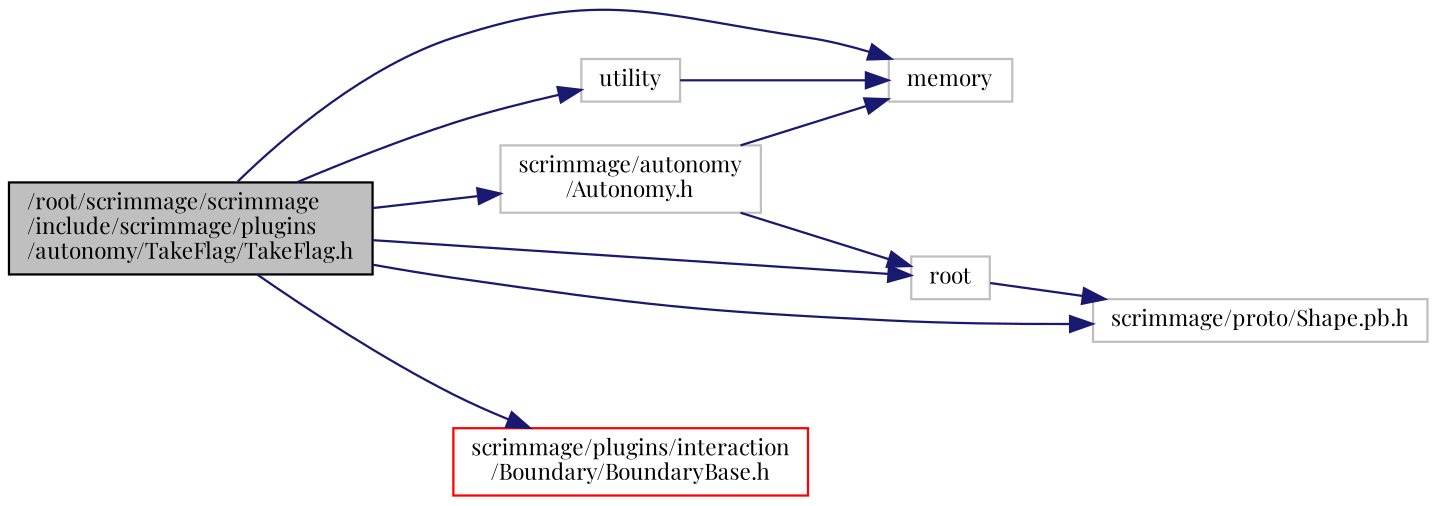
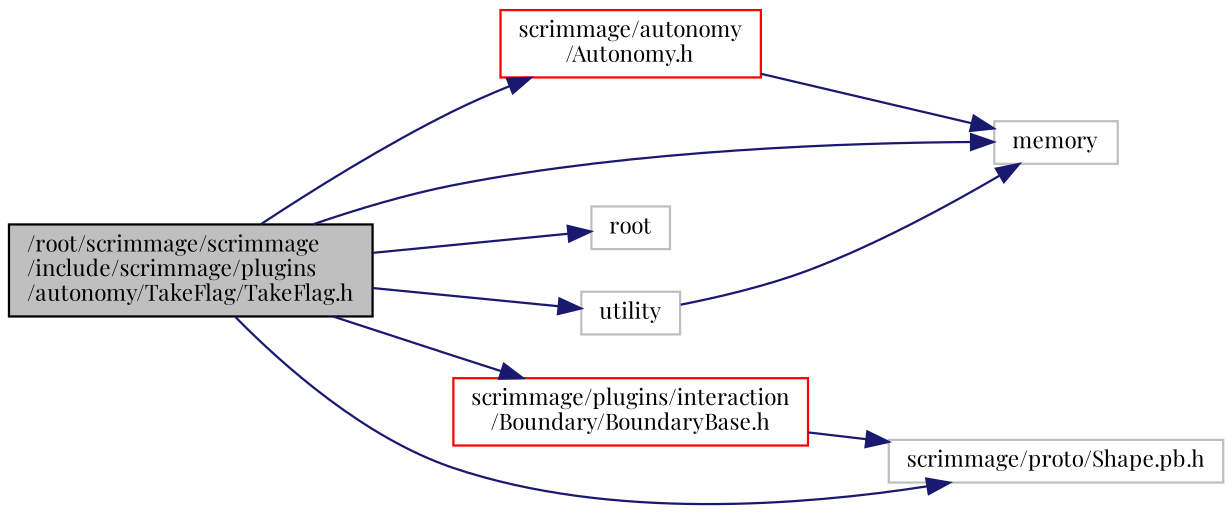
node "scrimmage/autonomy /Autonomy.h": color grey75 -> red
edge "scrimmage/autonomy /Autonomy.h" -> "root": removed
edge "root" -> "scrimmage/proto/Shape.pb.h": now "scrimmage/plugins/interaction /Boundary/BoundaryBase.h" -> "scrimmage/proto/Shape.pb.h"
